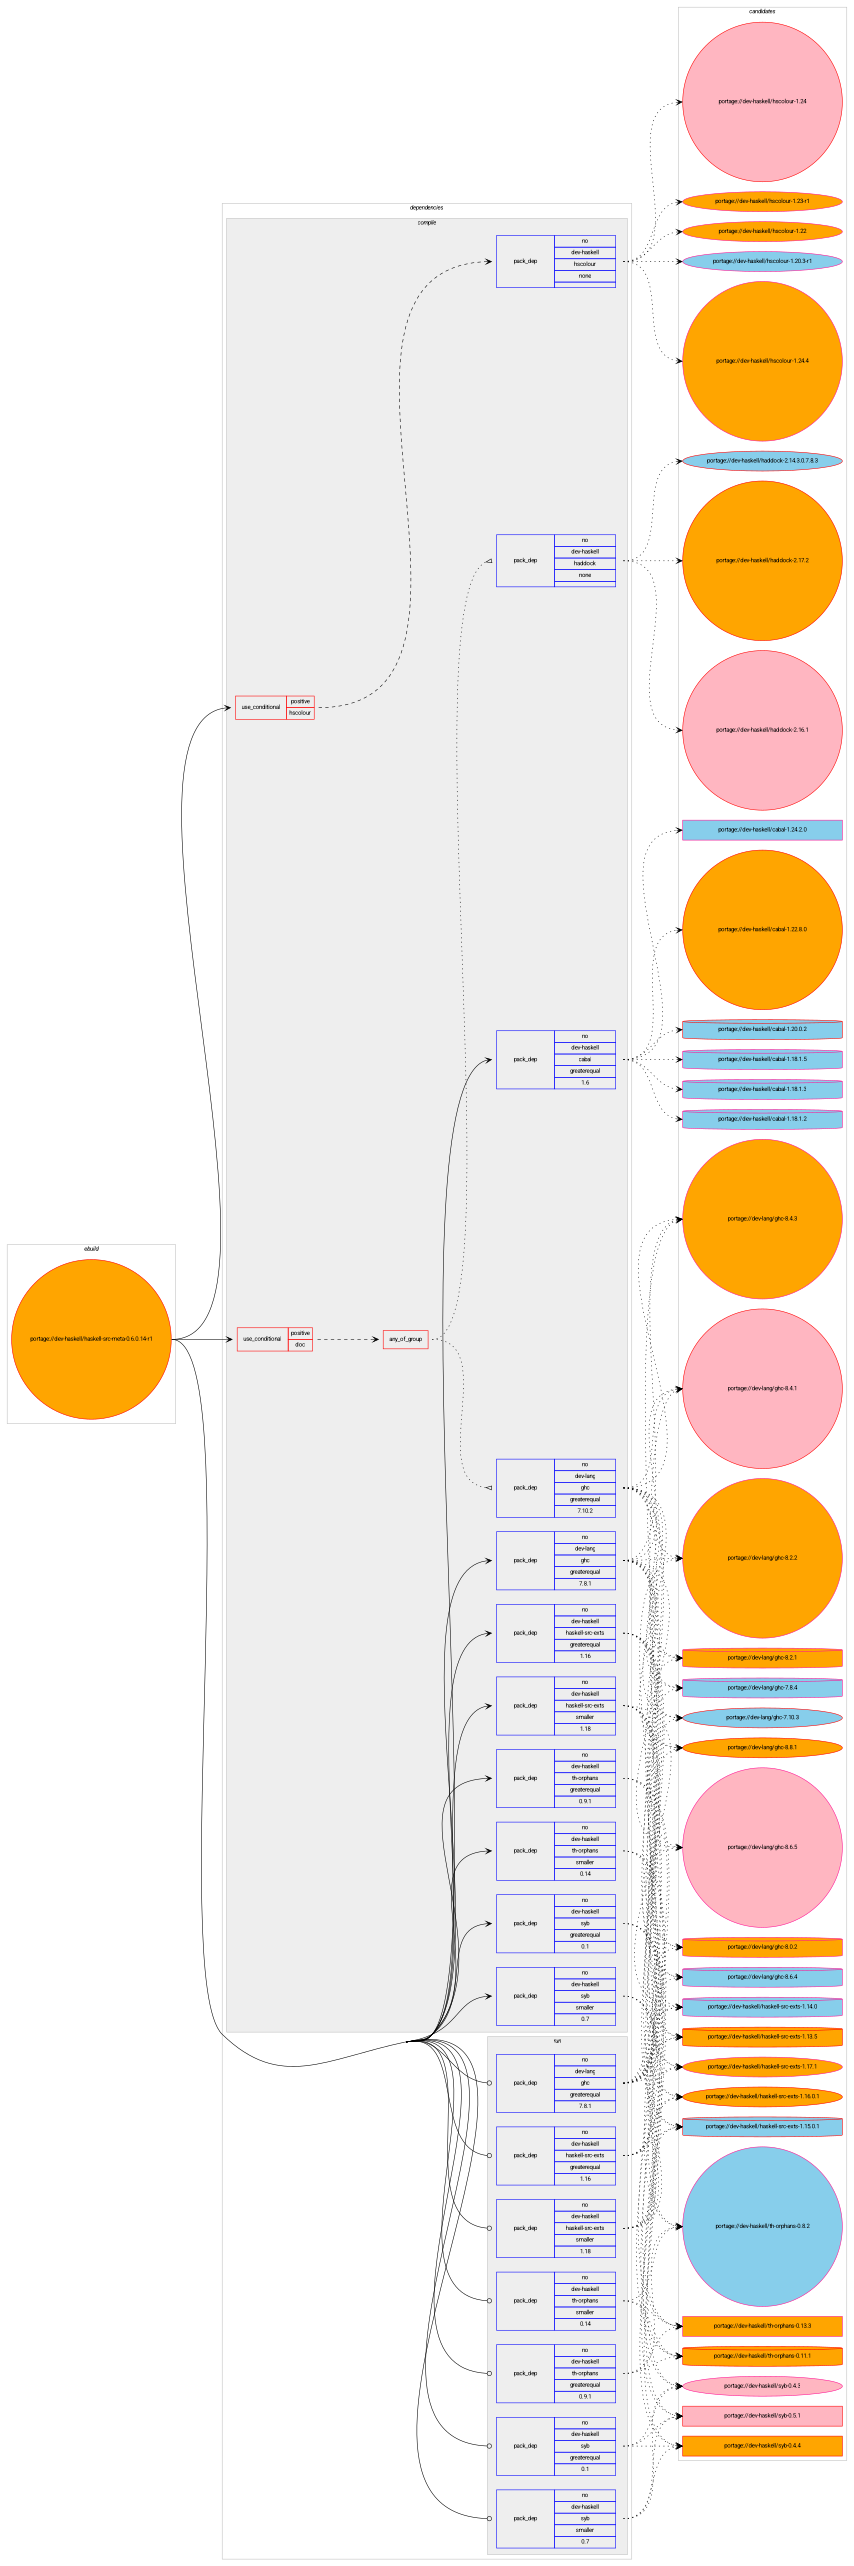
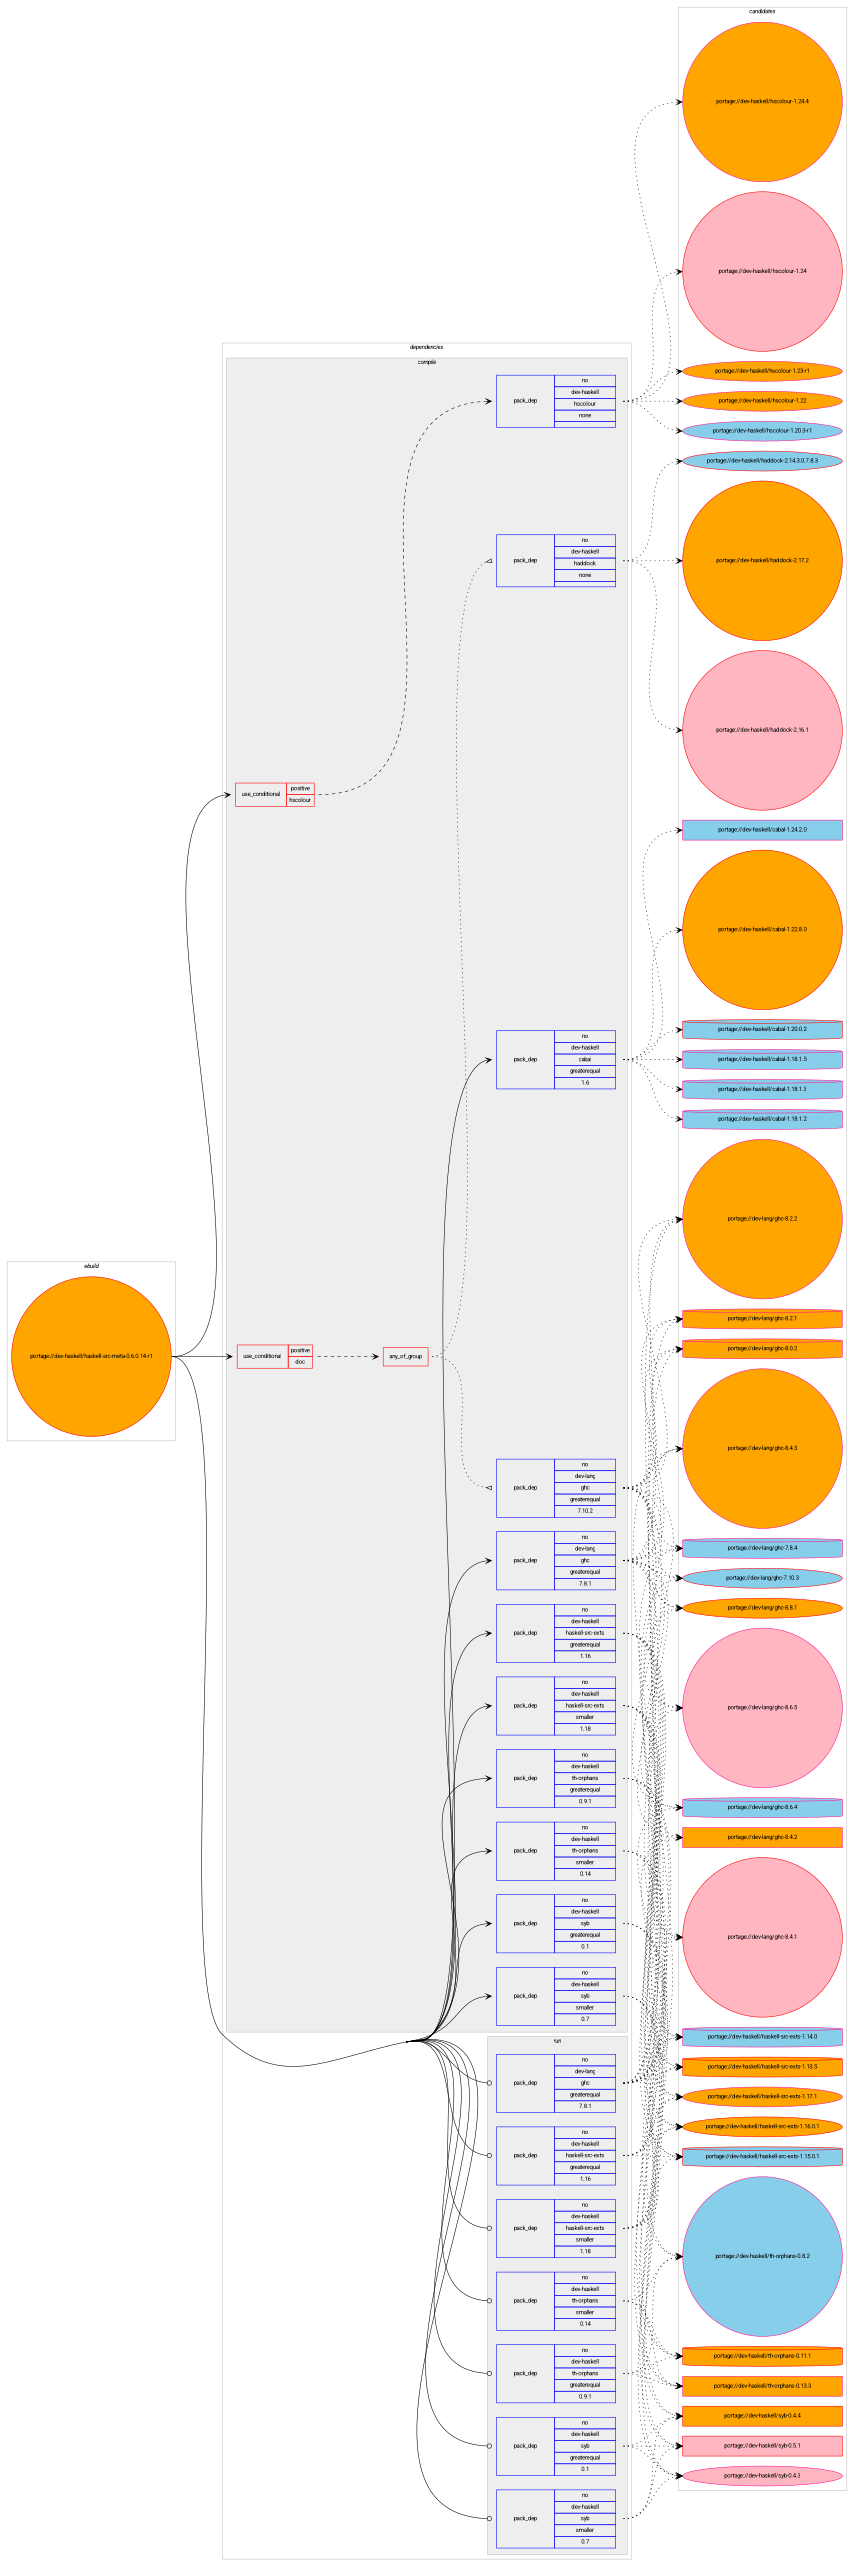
node "portage://dev-lang/ghc-8.4.2": added
